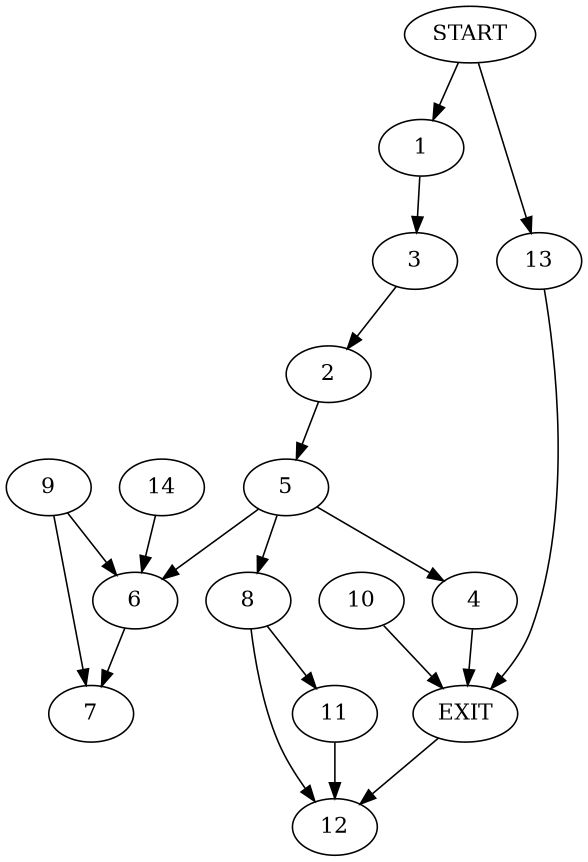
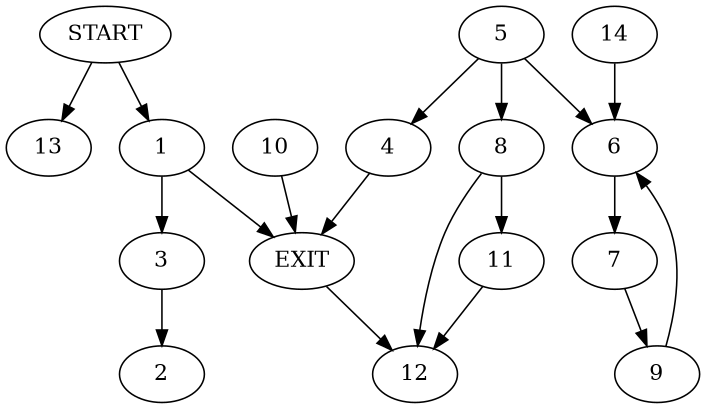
edge "2" -> "5": removed
edge "13" -> "EXIT": now "1" -> "EXIT"
edge "9" -> "7": reversed
